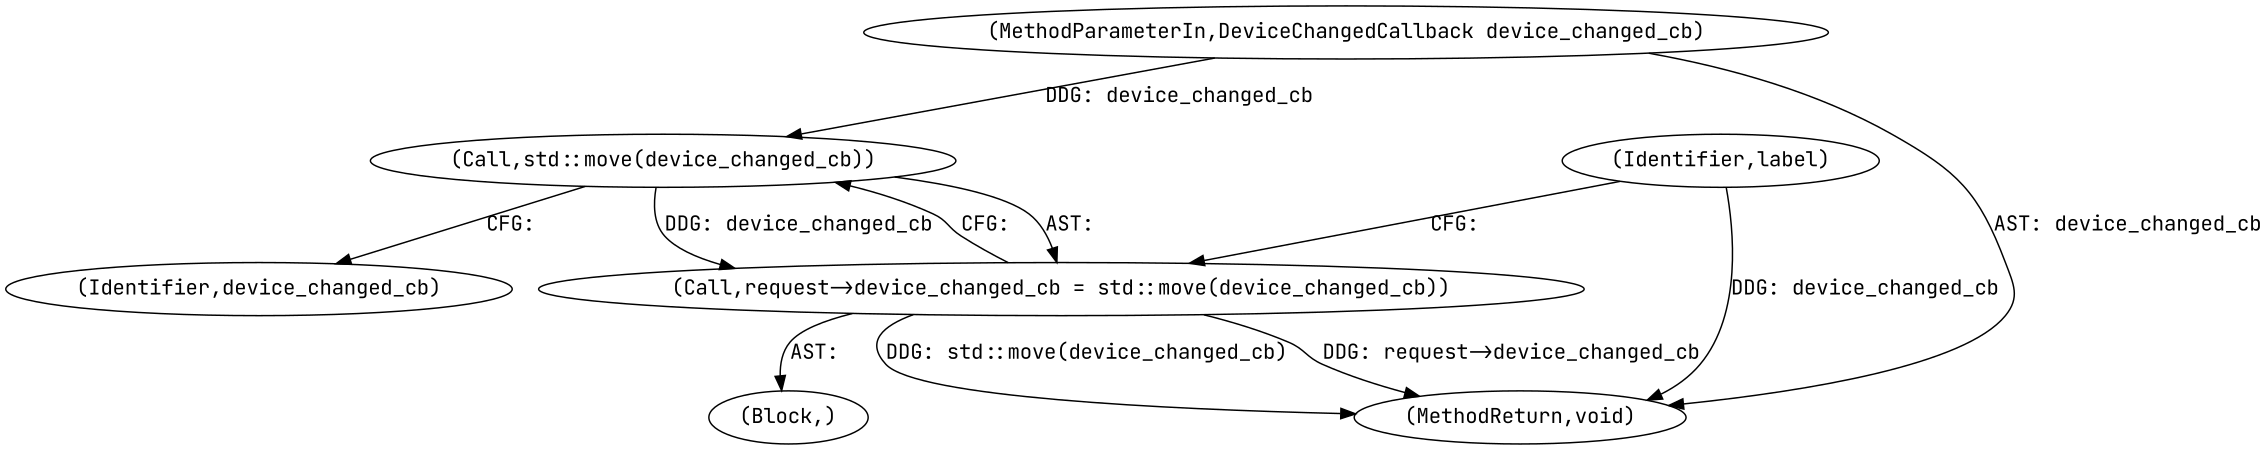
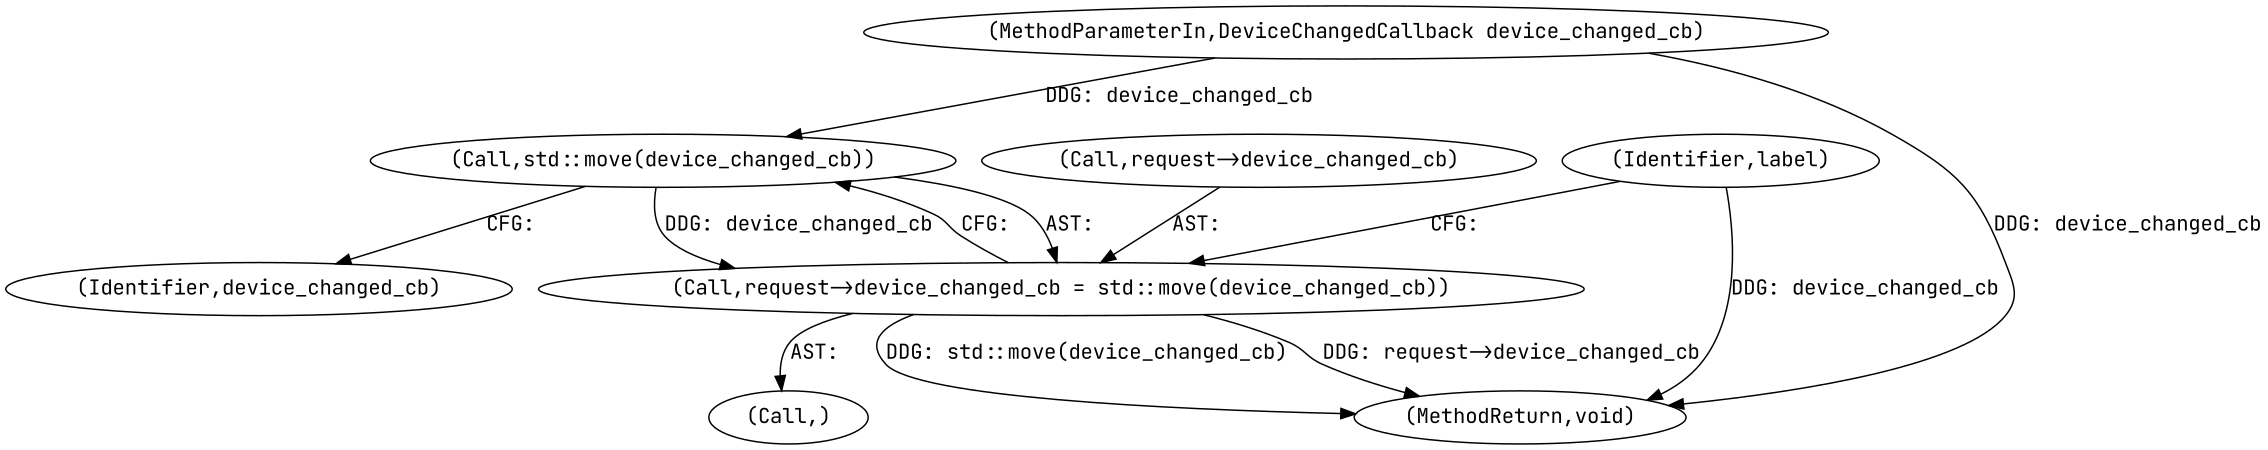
node "(Call,request->device_changed_cb)": added
edge "(MethodParameterIn,DeviceChangedCallback device_changed_cb)" -> "(MethodReturn,void)": label "AST: device_changed_cb" -> "DDG: device_changed_cb"
node "(Block,)": label "(Block,)" -> "(Call,)"
